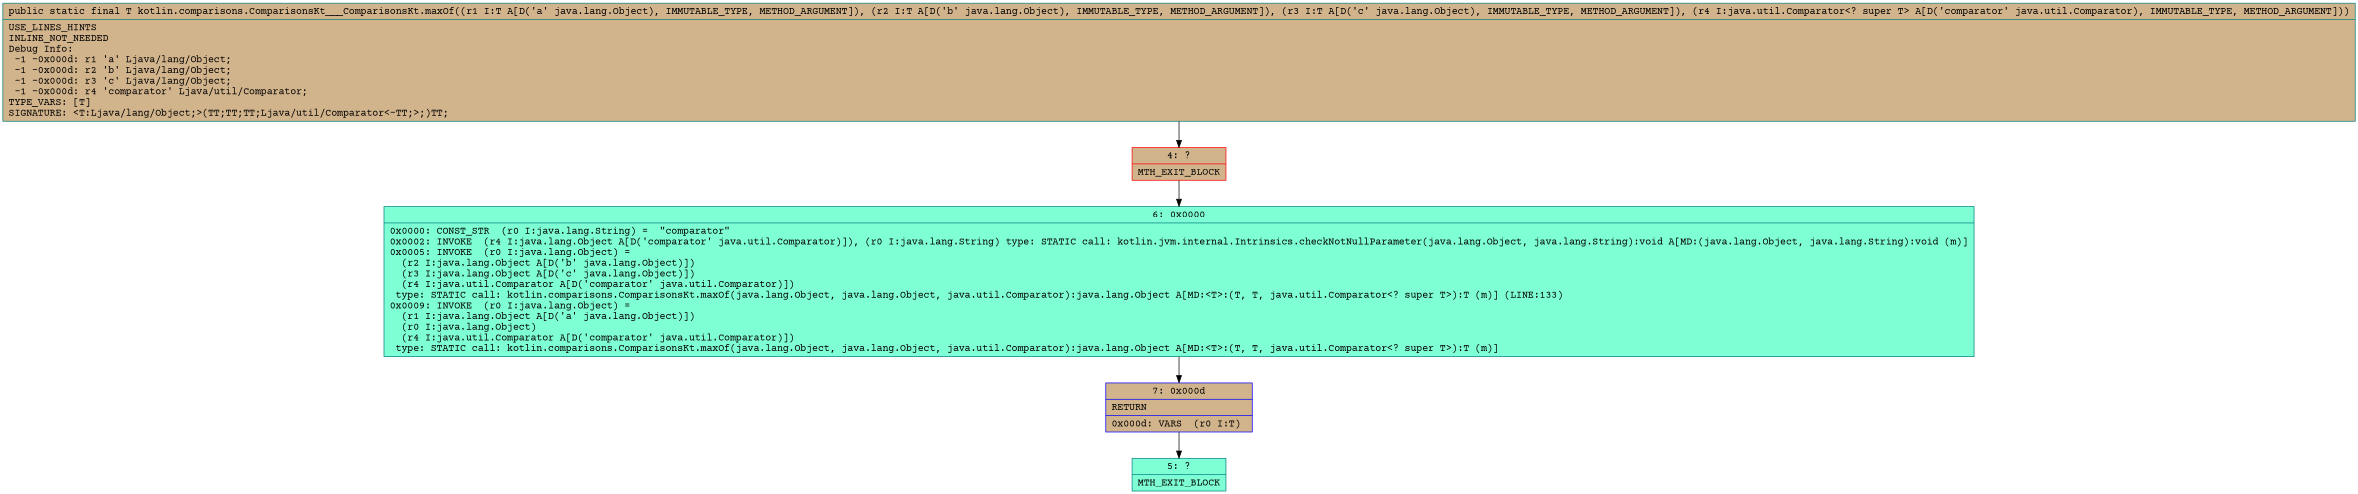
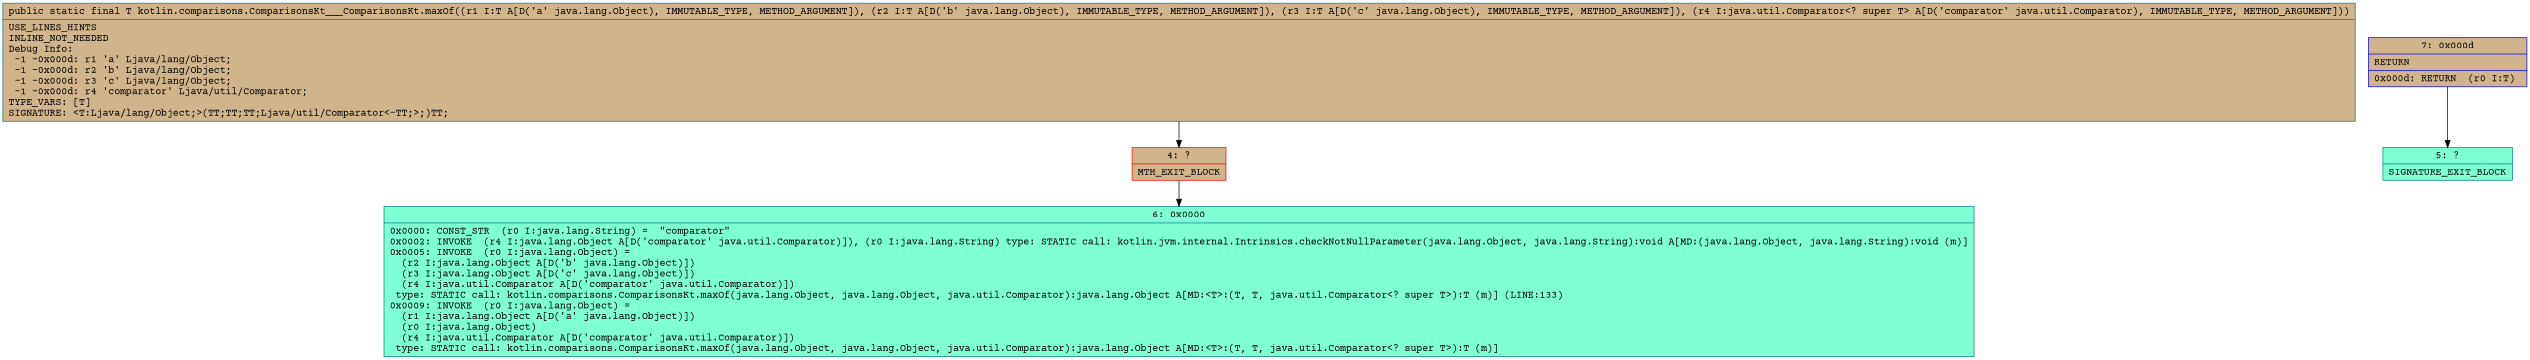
edge "6: 0x0000" -> "7: 0x000d": removed
node "7: 0x000d": text "0x000d: VARS  (r0 I:T)" -> "0x000d: RETURN  (r0 I:T)"
node "5: ?": text "MTH_EXIT_BLOCK" -> "SIGNATURE_EXIT_BLOCK"
